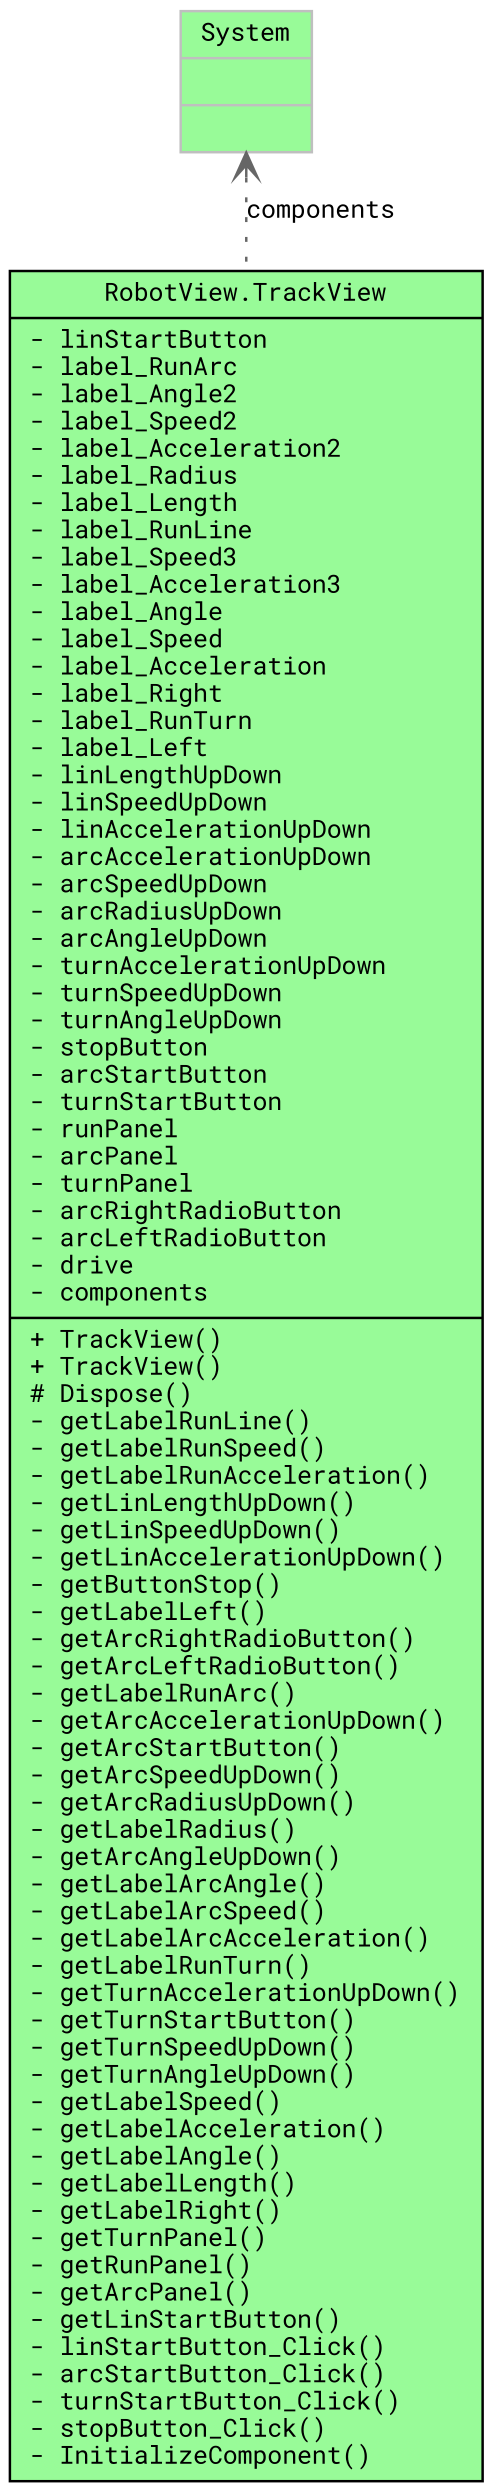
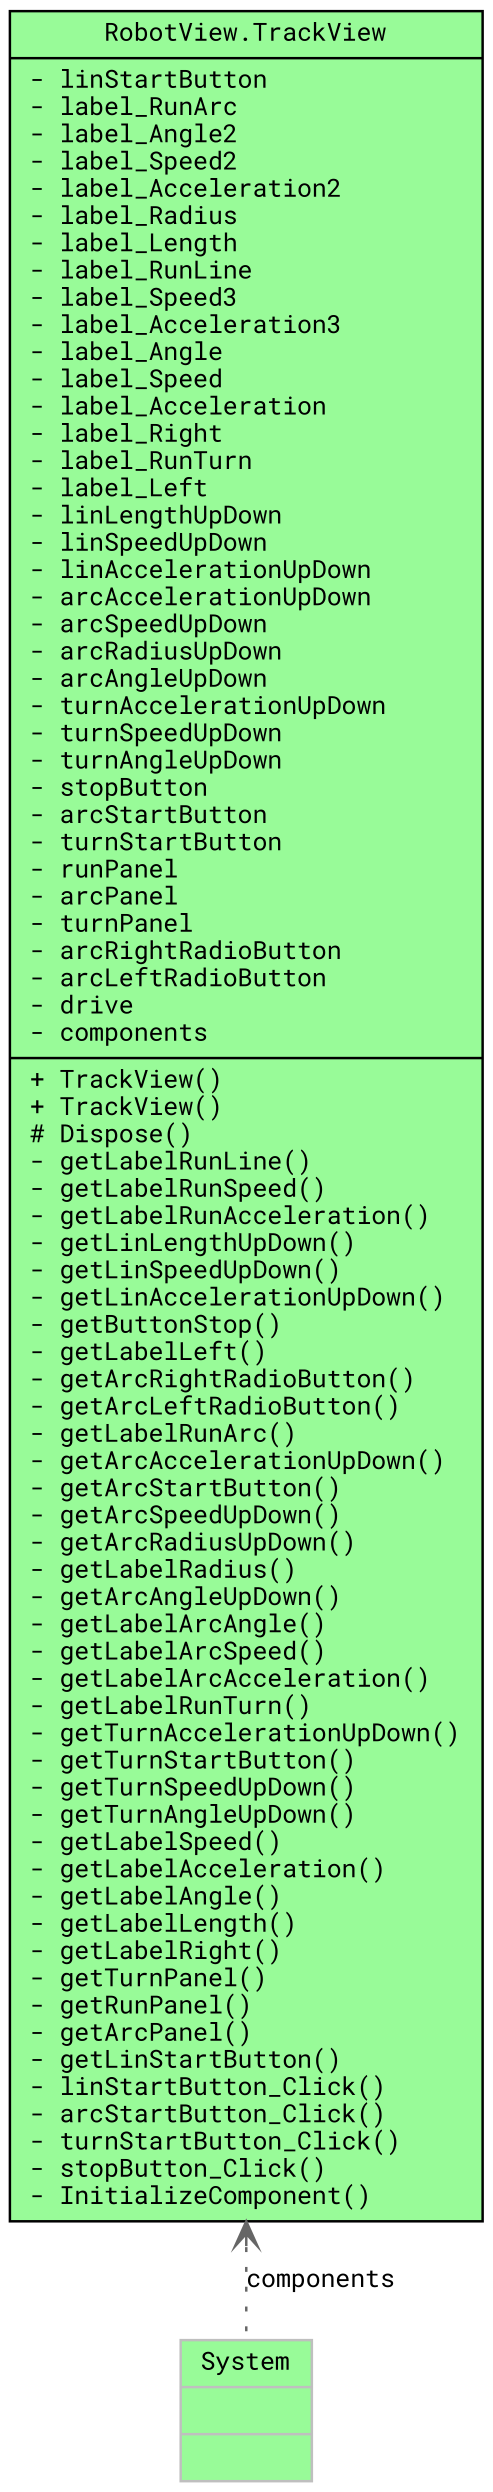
edge "RobotView.TrackView" -> "System": reversed
